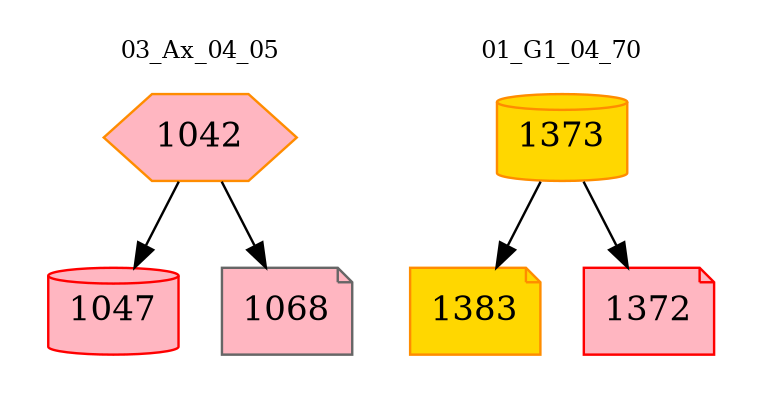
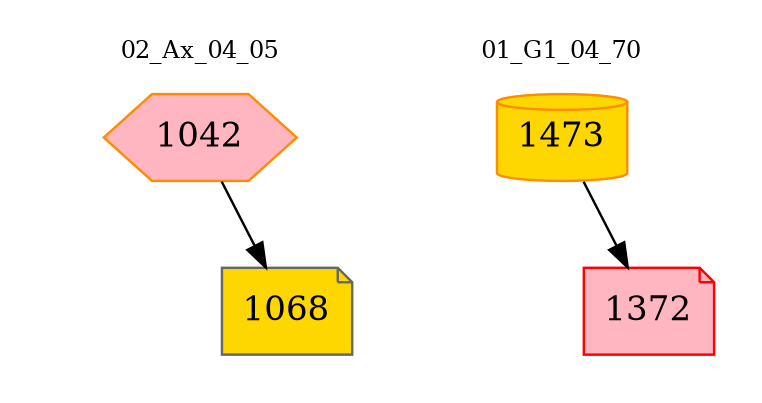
cluster "03_Ax_04_05": label "03_Ax_04_05" -> "02_Ax_04_05"
node "1373": label "1373" -> "1473"
node "1047": removed
node "1068": fillcolor lightpink -> gold
node "1383": removed
